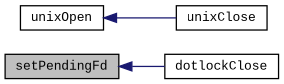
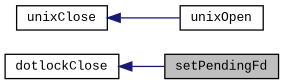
edge "unixClose" -> "unixOpen": reversed
edge "dotlockClose" -> "setPendingFd": reversed
